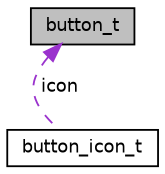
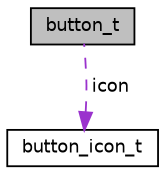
edge "button_icon_t" -> "button_t": reversed
